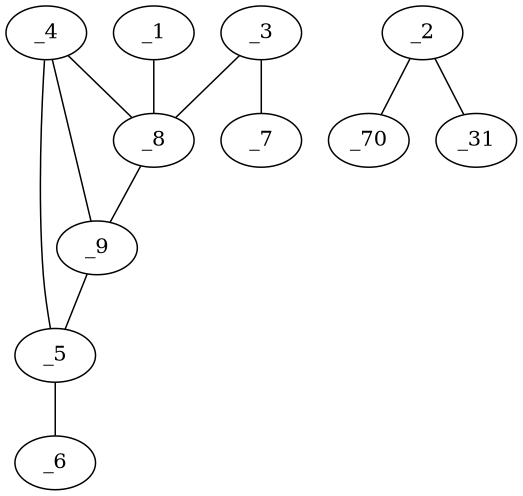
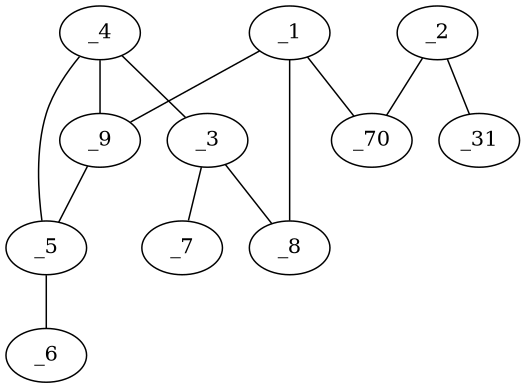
edge "_4" -- "_8": now "_4" -- "_3"
edge "_1" -- "_70": added
edge "_8" -- "_9": now "_1" -- "_9"
